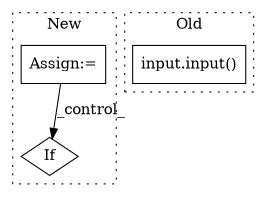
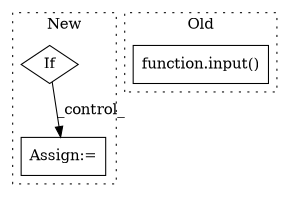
node "input.input()": label "input.input()" -> "function.input()"
edge "Assign:=" -> "If": reversed
